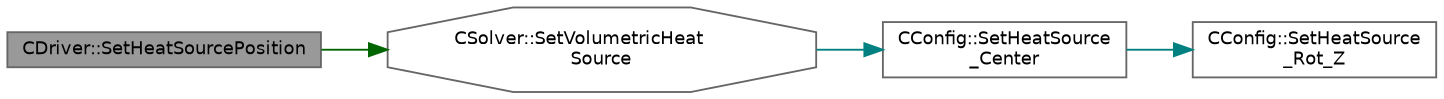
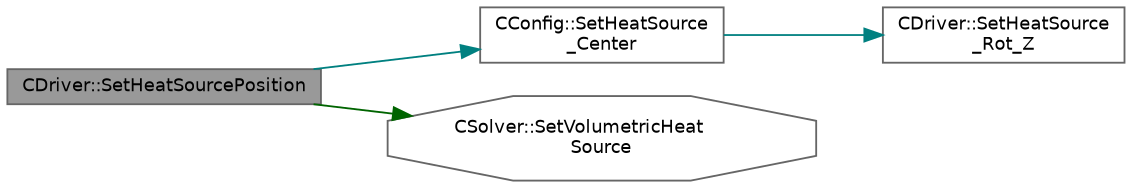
edge "CSolver::SetVolumetricHeat Source" -> "CConfig::SetHeatSource _Center": now "CDriver::SetHeatSourcePosition" -> "CConfig::SetHeatSource _Center"
node "CConfig::SetHeatSource _Rot_Z": label "CConfig::SetHeatSource _Rot_Z" -> "CDriver::SetHeatSource _Rot_Z"
